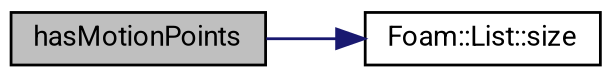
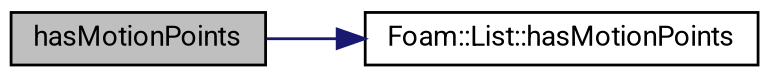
node "Foam::List::size": label "Foam::List::size" -> "Foam::List::hasMotionPoints"
